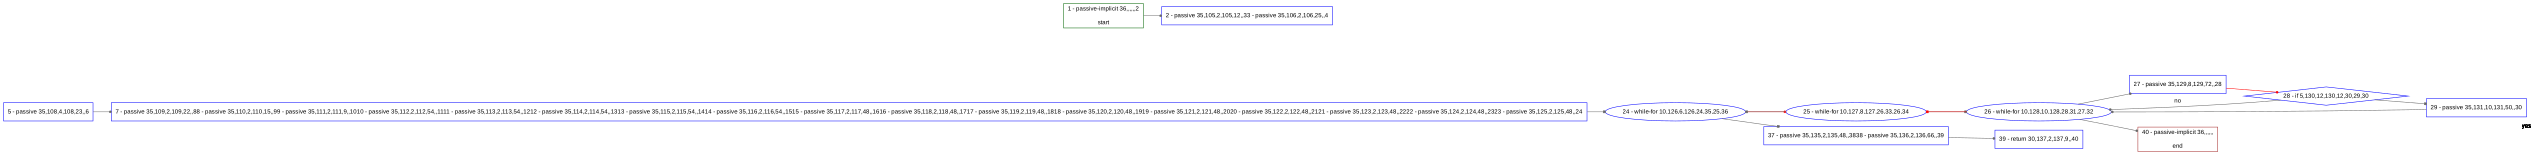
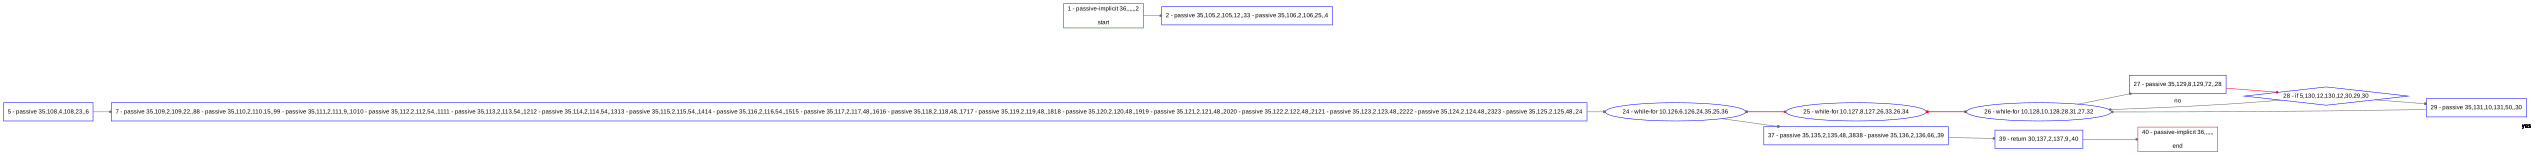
edge "26 - while-for 10,128,10,128,28,31,27,32" -> "40 - passive-implicit 36,,,,,, end": now "39 - return 30,137,2,137,9,,40" -> "40 - passive-implicit 36,,,,,, end"
